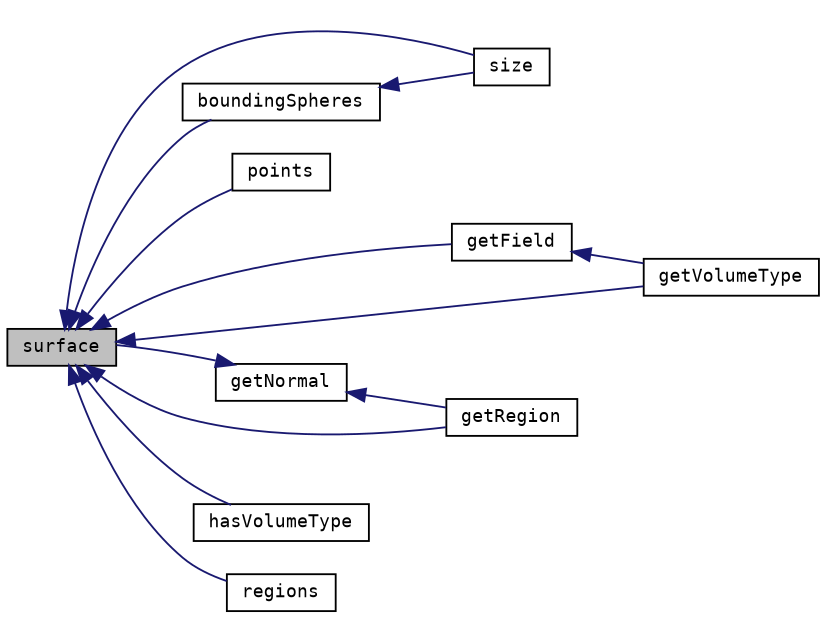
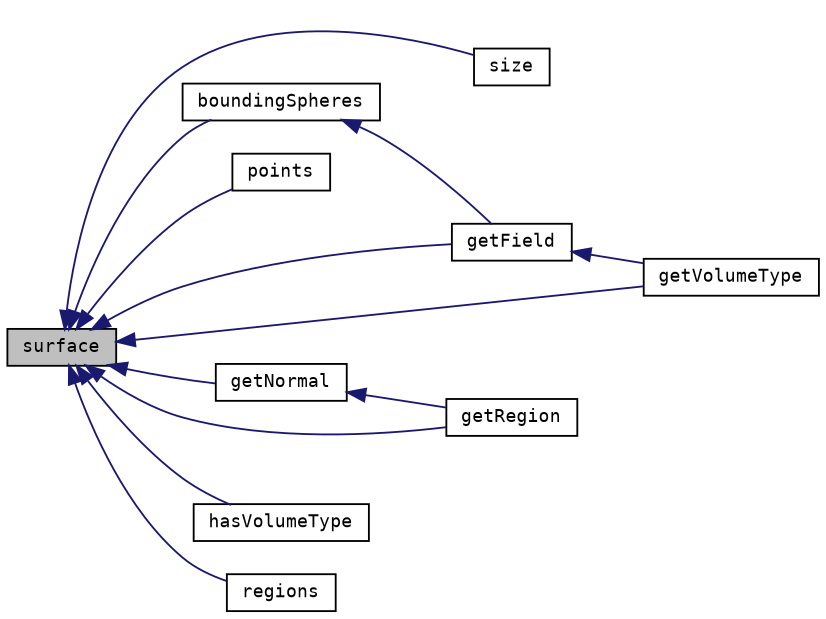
edge "size" -> "boundingSpheres": now "getField" -> "boundingSpheres"
edge "surface" -> "getNormal": reversed
